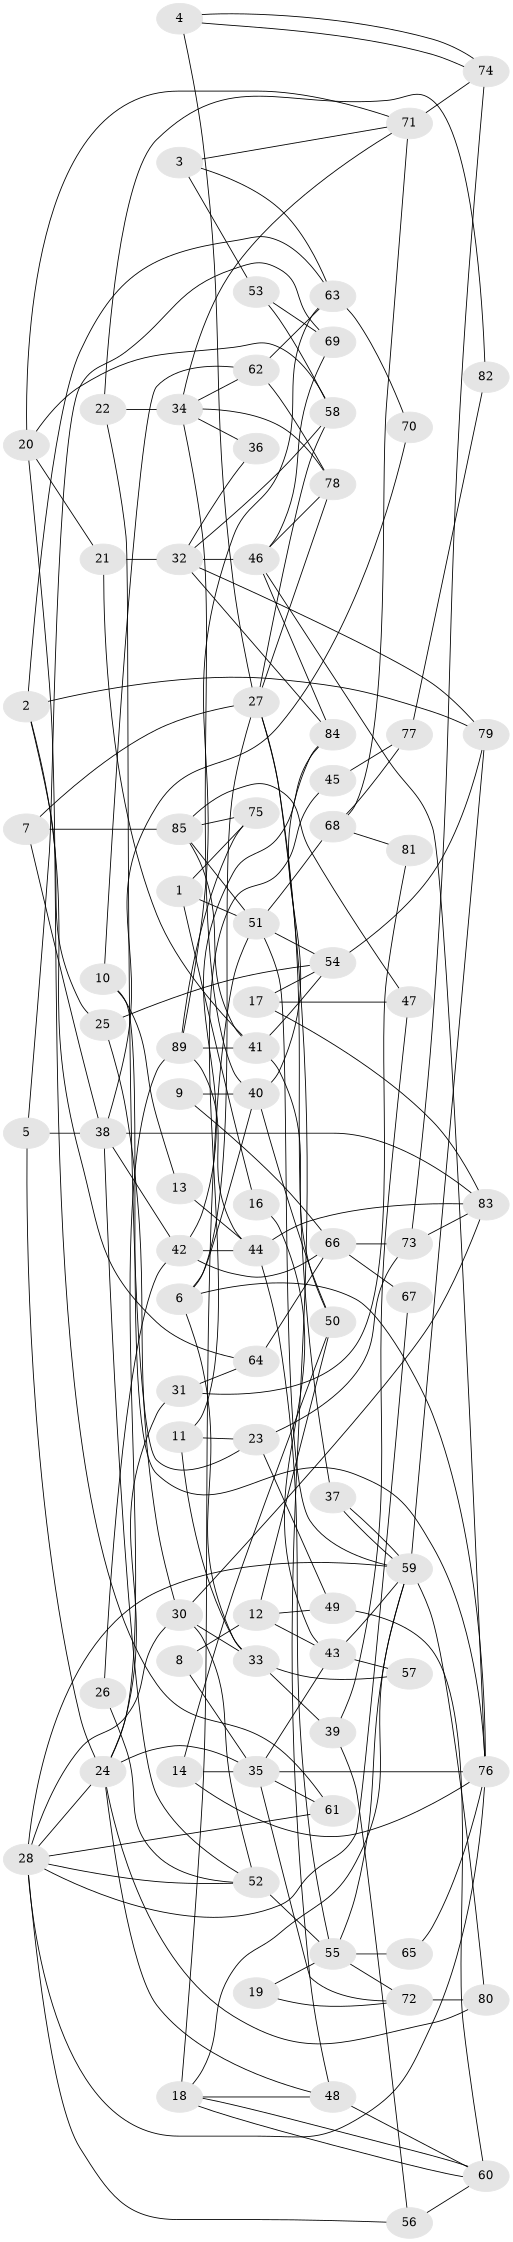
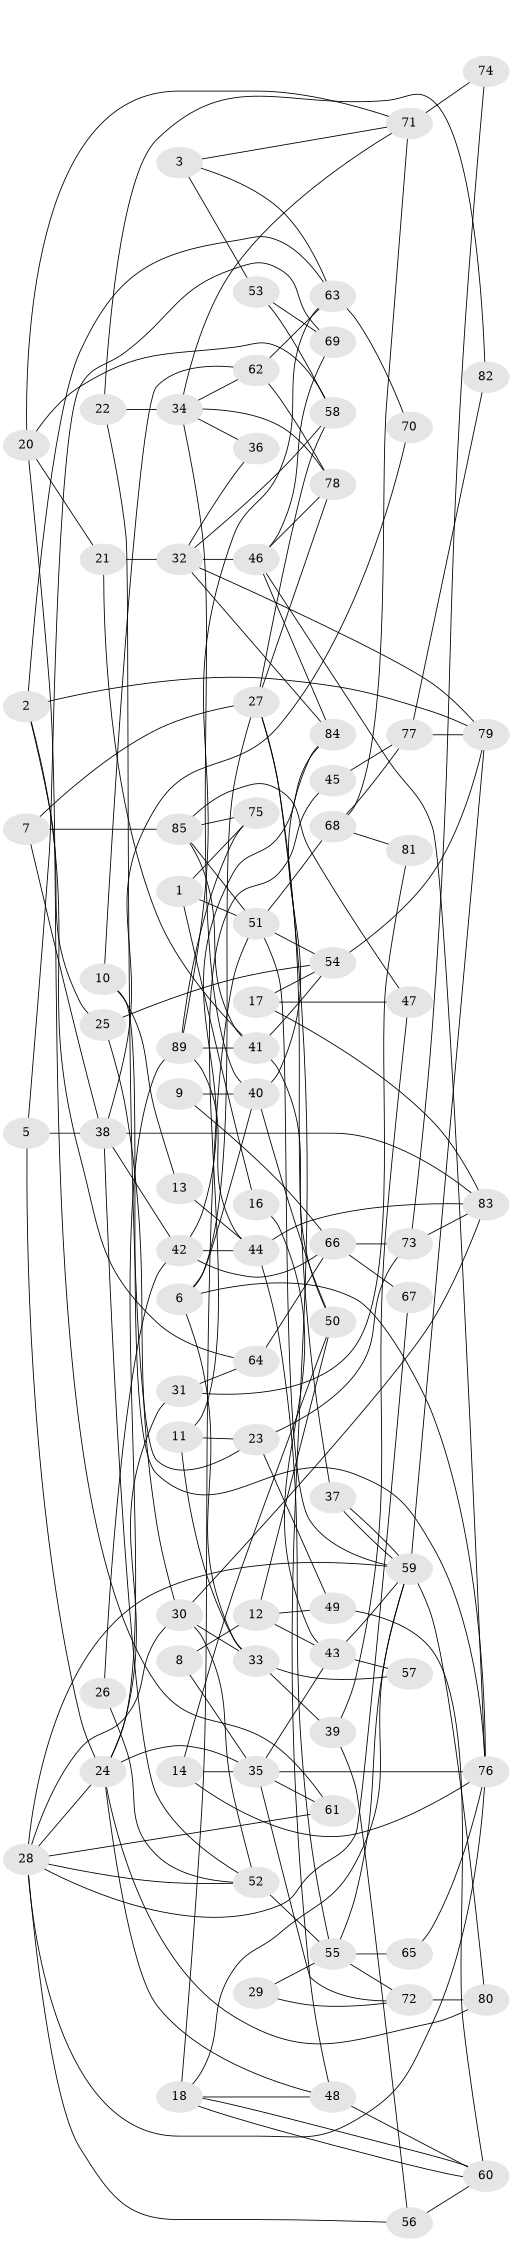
node "4": removed
edge "77" -- "79": added
node "19": label "19" -> "29"
